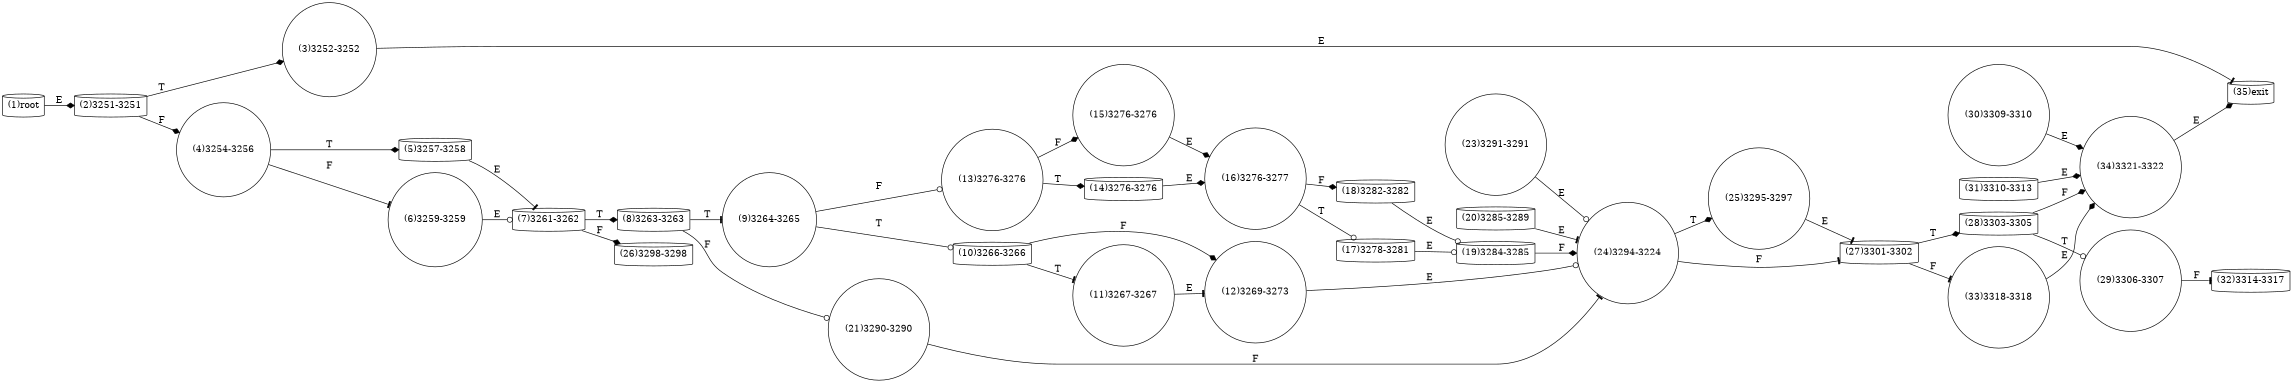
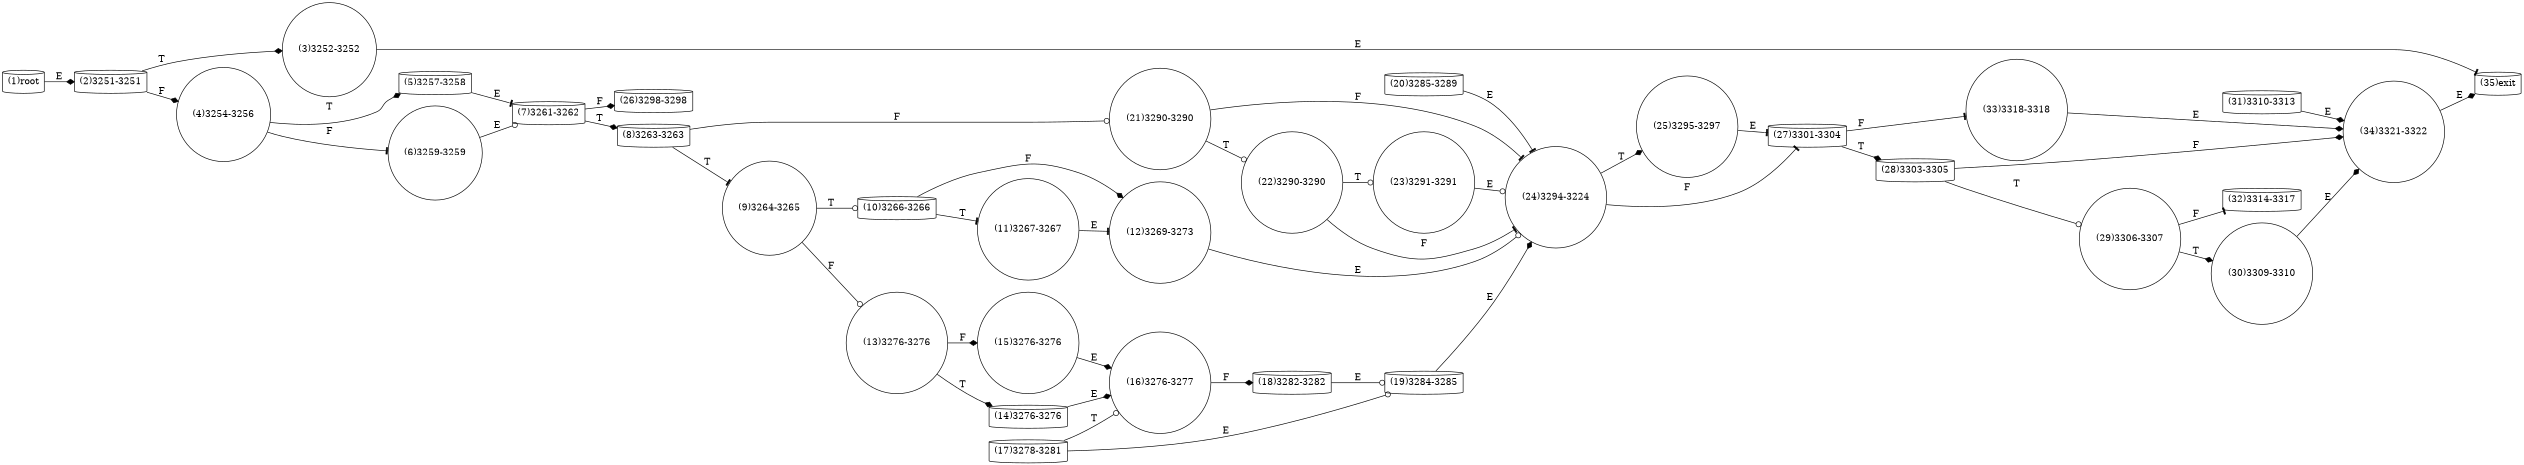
node "(22)3290-3290": added
edge "(16)3276-3277" -> "(17)3278-3281": reversed
edge "(19)3284-3285" -> "(24)3294-3224": label "F" -> "E"
node "(27)3301-3302": label "(27)3301-3302" -> "(27)3301-3304"
edge "(29)3306-3307" -> "(30)3309-3310": added, label "T"
